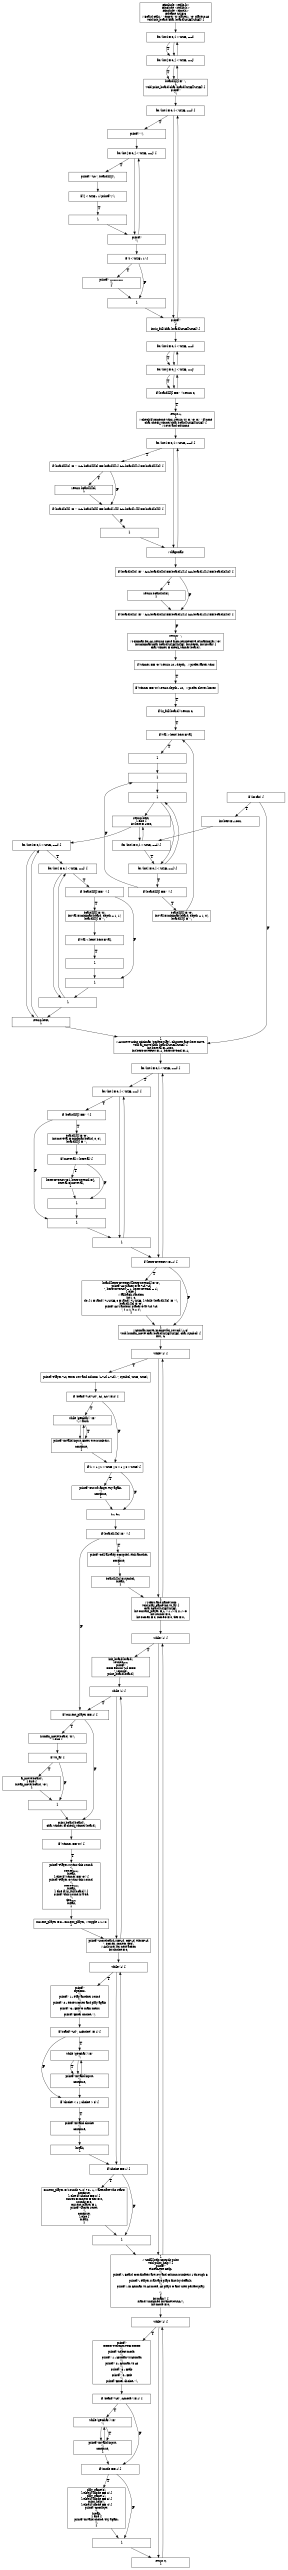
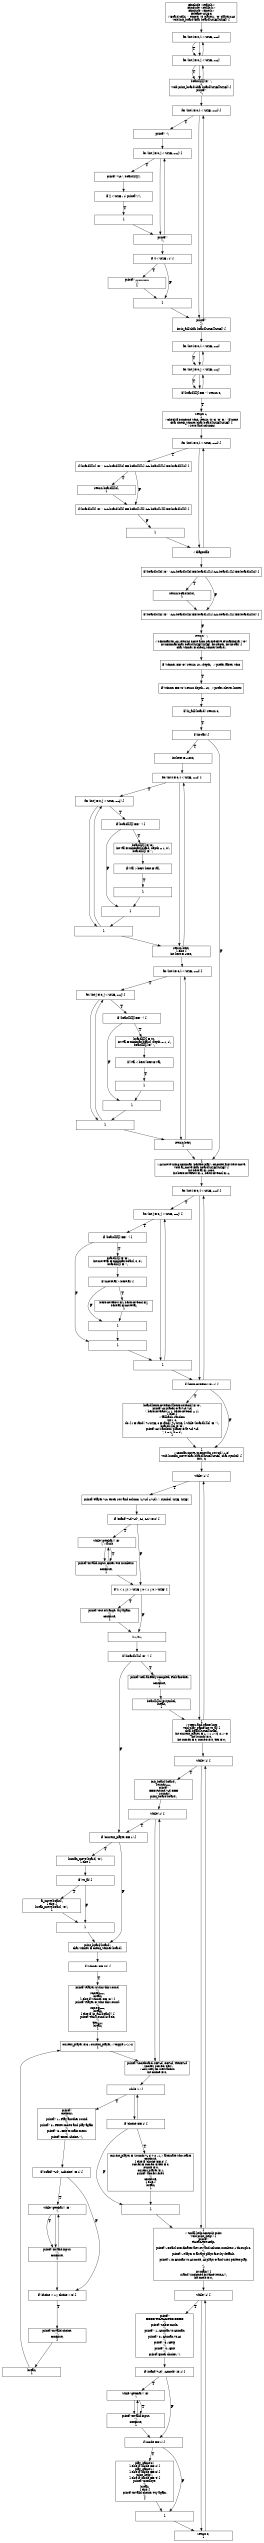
edge "if (is_full(board)) return 0;" -> "if (val > best) best = val;": now "if (is_full(board)) return 0;" -> "if (isMax) {"
edge "break; }" -> "if (choice == 1) {": now "break; }" -> "current_player = 3 - current_player; // toggle 1<->2 }"
